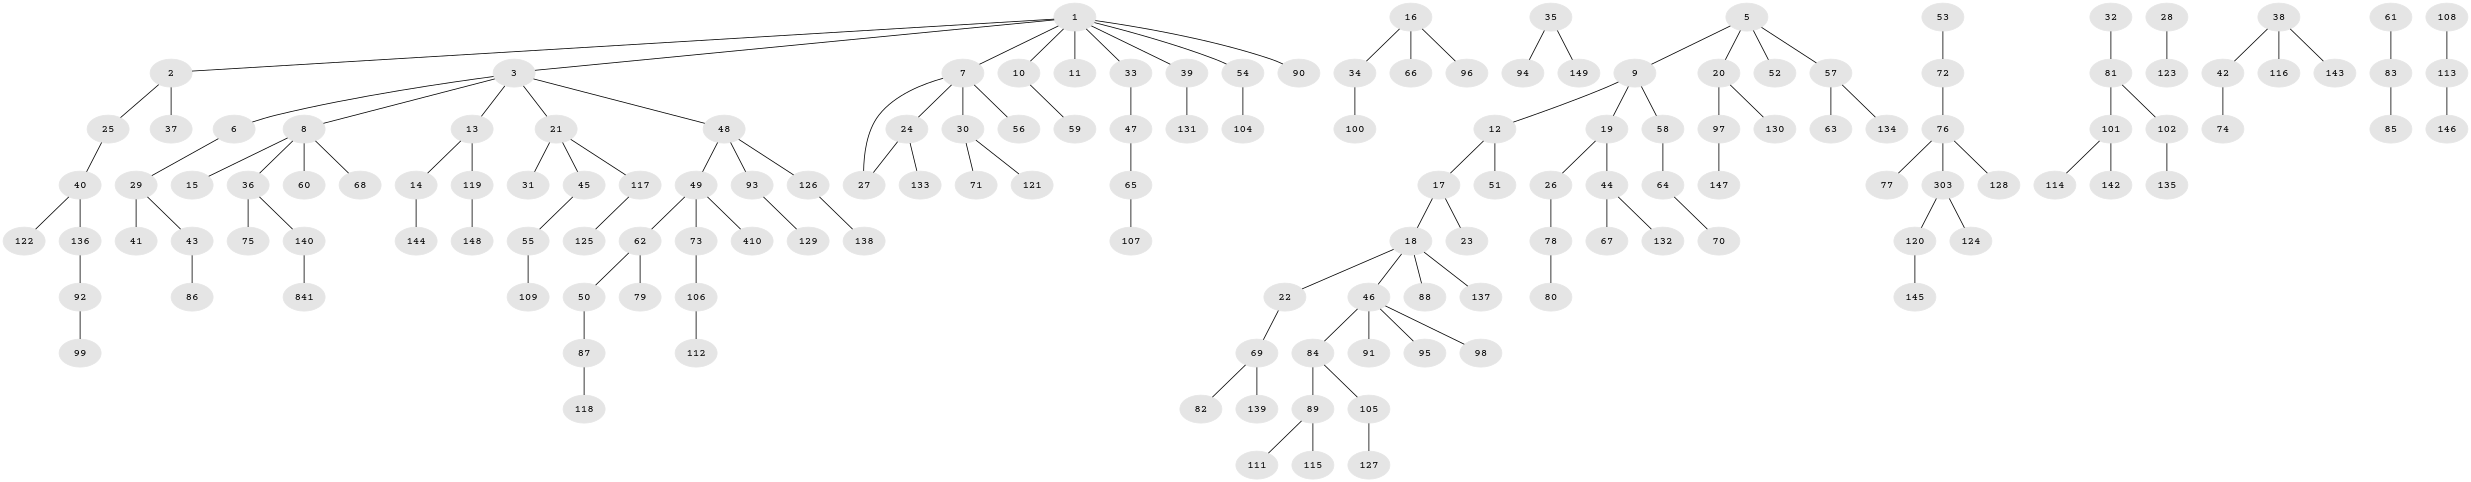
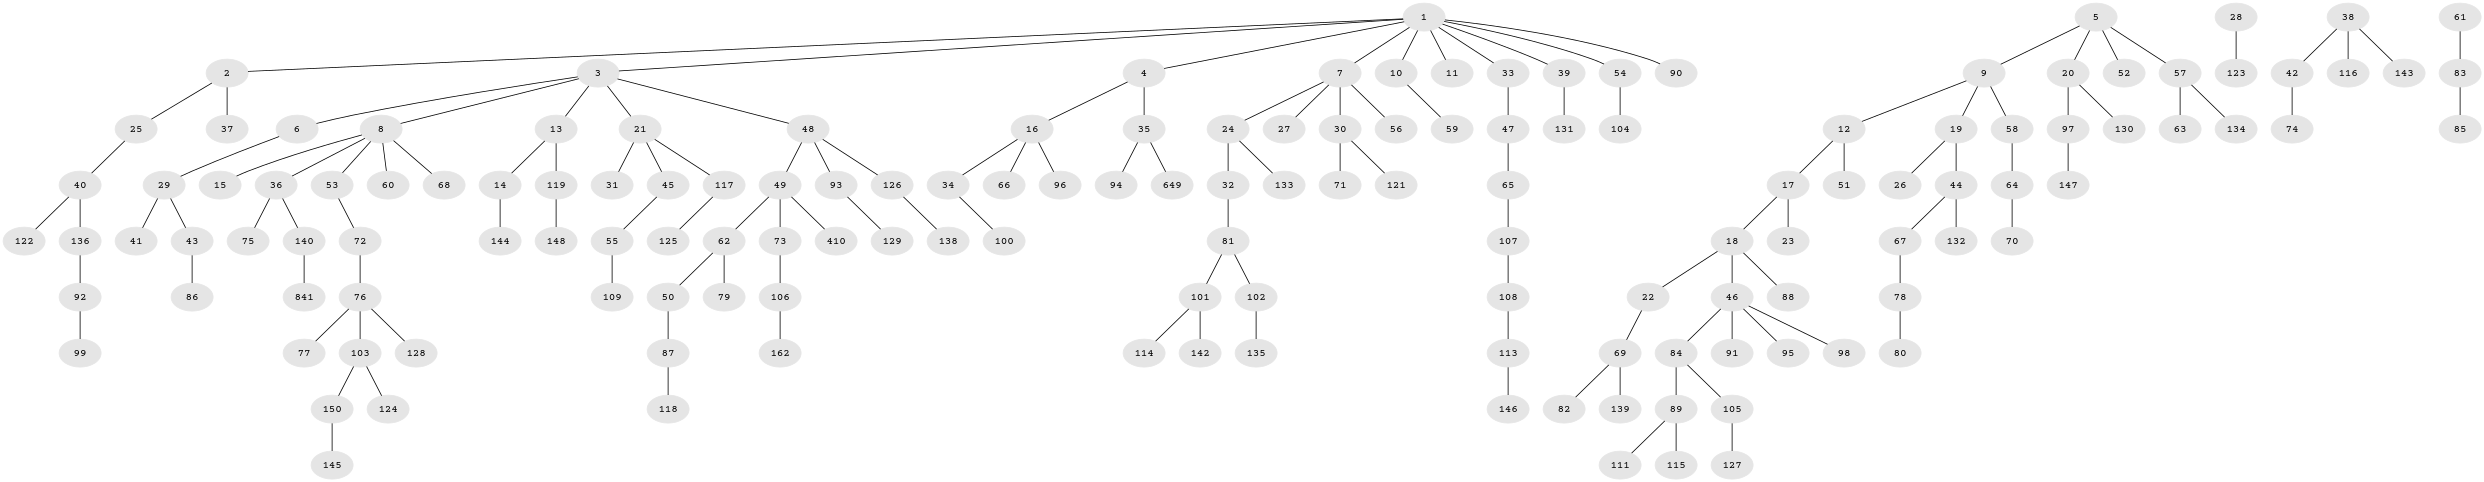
node "4": added
node "149": label "149" -> "649"
edge "8" -- "53": added
edge "24" -- "27": now "24" -- "32"
node "303": label "303" -> "103"
edge "26" -- "78": now "67" -- "78"
node "120": label "120" -> "150"
edge "107" -- "108": added
node "137": removed
node "112": label "112" -> "162"
